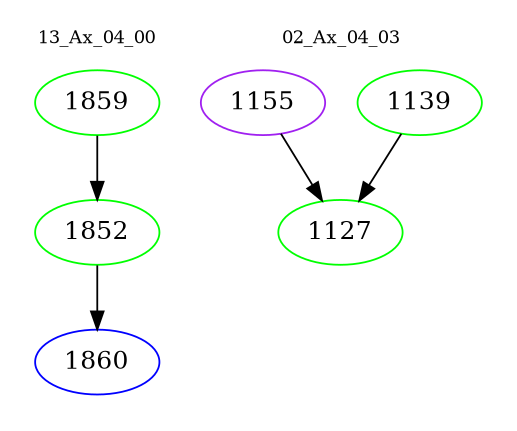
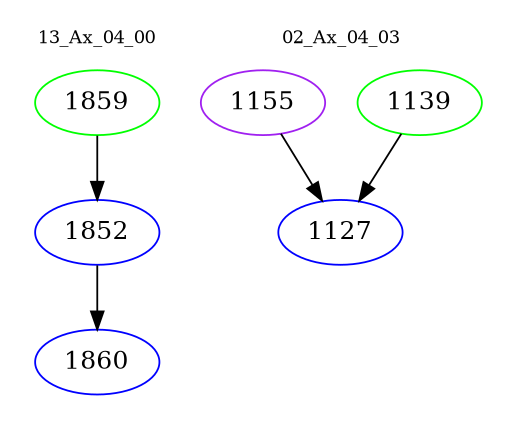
node "1852": color green -> blue
node "1127": color green -> blue
